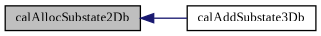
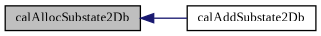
node "calAddSubstate3Db": label "calAddSubstate3Db" -> "calAddSubstate2Db"
